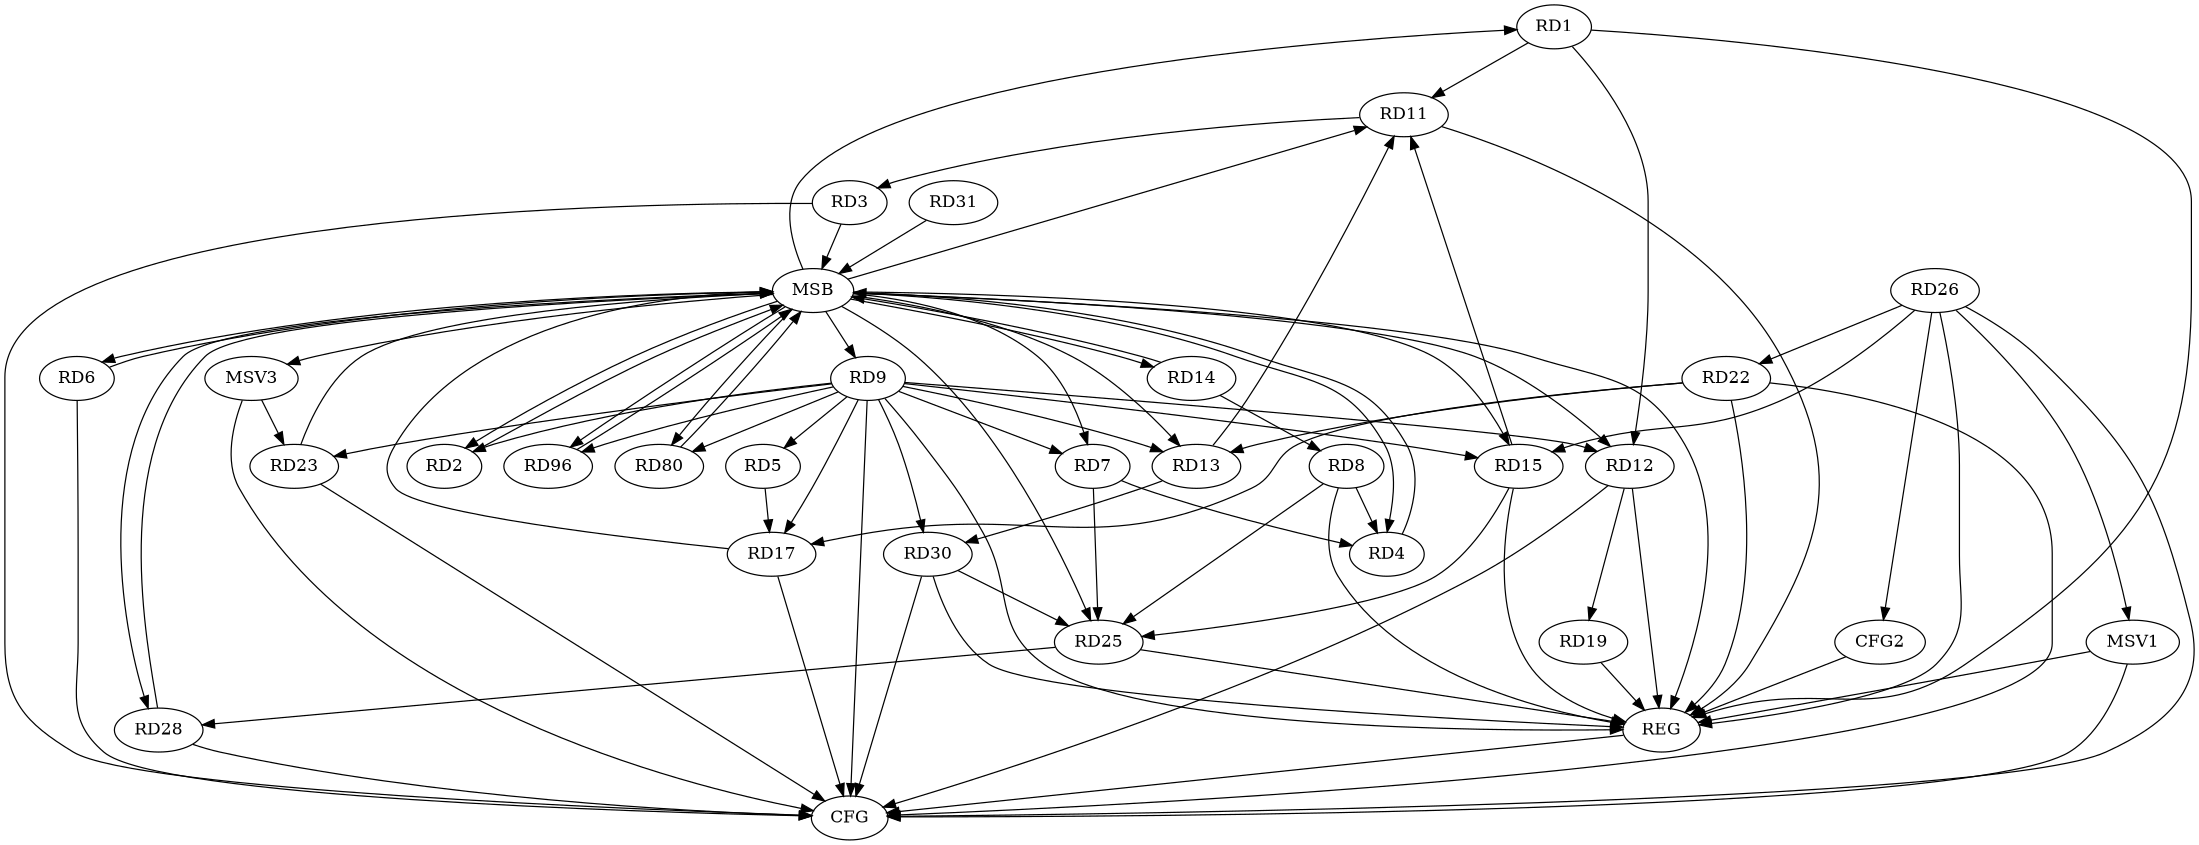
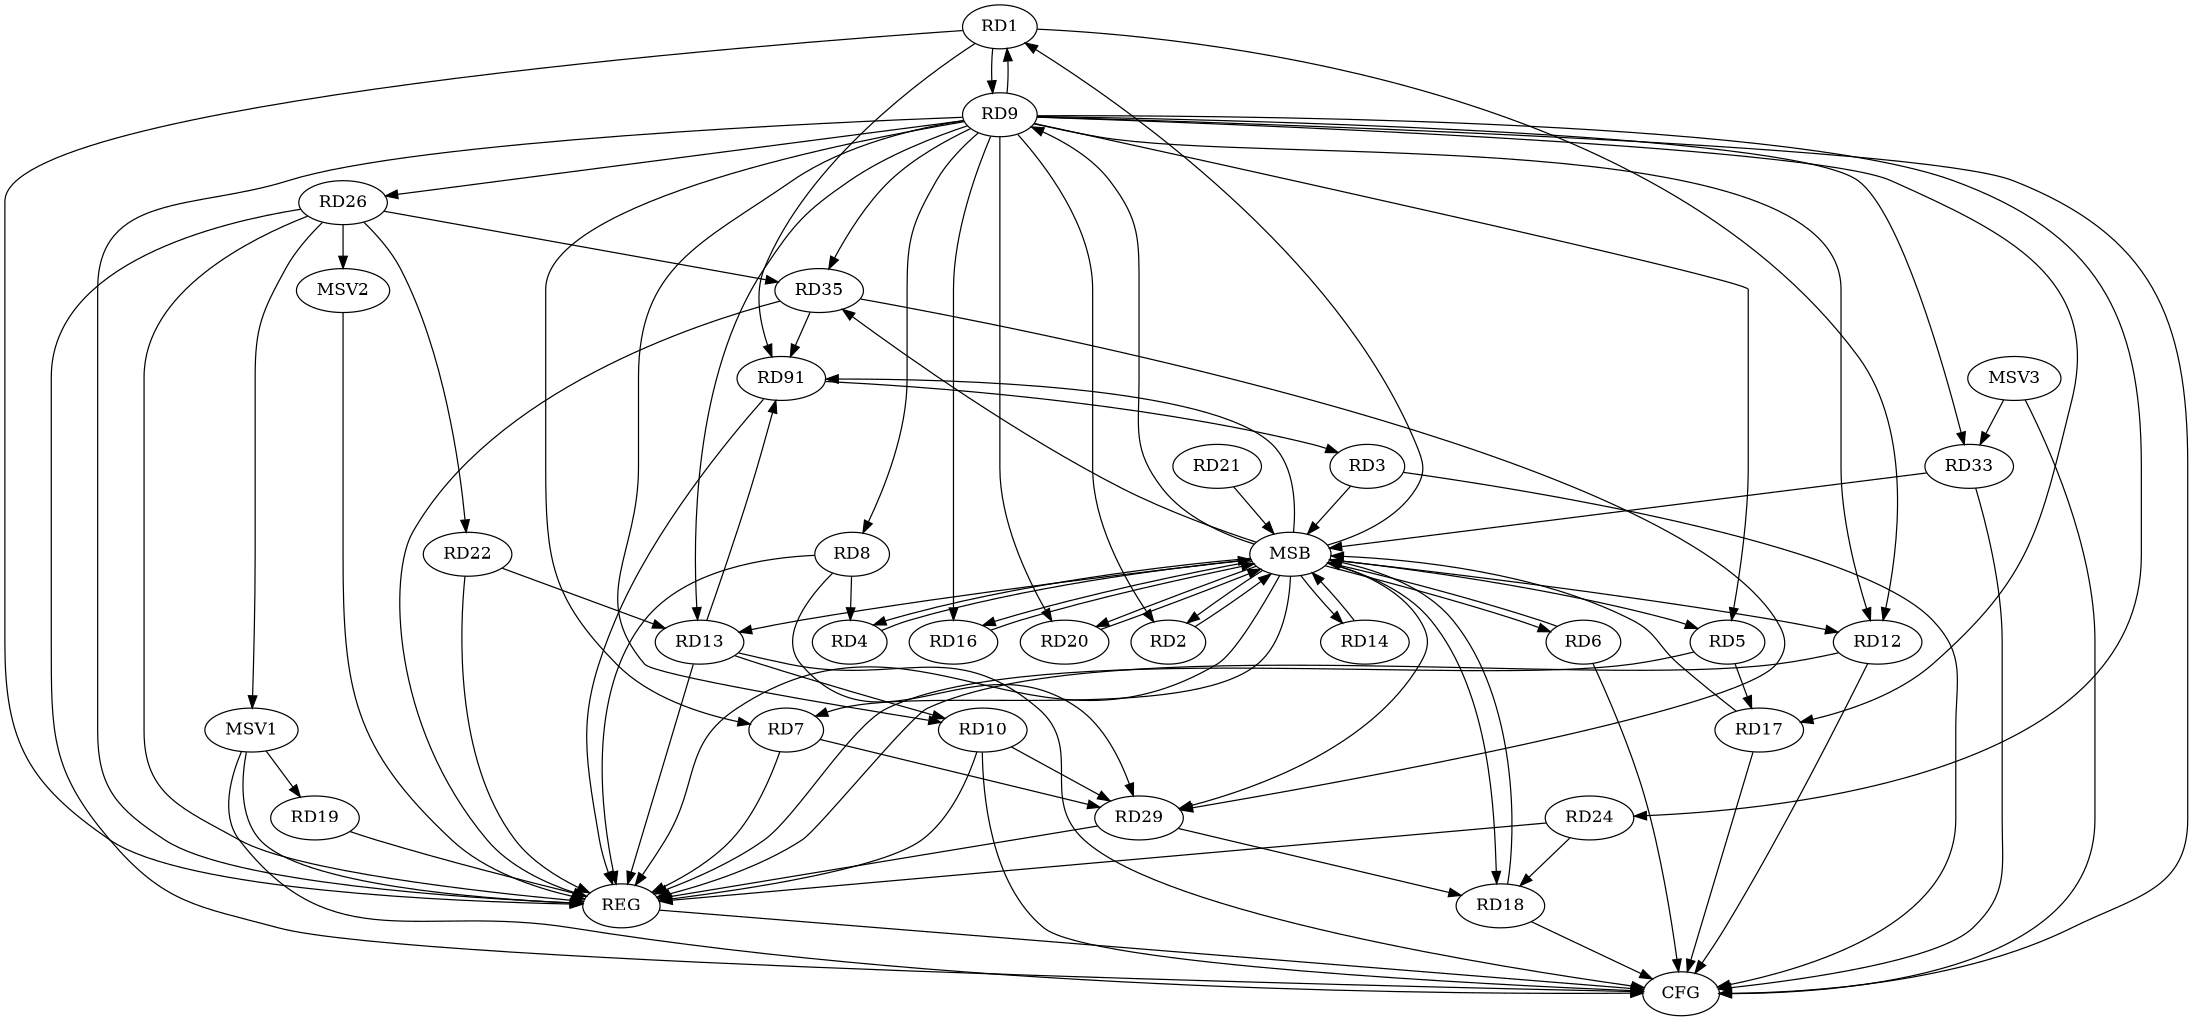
edge "RD1" -> "RD9": added
edge "RD9" -> "RD1": added
node "RD11": label "RD11" -> "RD91"
edge "RD9" -> "RD26": added
node "RD31": label "RD31" -> "RD21"
edge "MSB" -> "MSV3": now "MSB" -> "RD5"
edge "RD14" -> "RD8": now "RD9" -> "RD8"
node "RD23": label "RD23" -> "RD33"
node "RD96": label "RD96" -> "RD16"
node "RD80": label "RD80" -> "RD20"
node "RD15": label "RD15" -> "RD35"
edge "RD22" -> "RD17": removed
edge "RD7" -> "RD4": now "RD7" -> "REG"
edge "RD12" -> "RD19": now "MSV1" -> "RD19"
node "RD30": label "RD30" -> "RD10"
node "RD25": label "RD25" -> "RD29"
node "CFG2": label "CFG2" -> "MSV2"
edge "RD5" -> "REG": added
node "RD28": label "RD28" -> "RD18"
edge "RD22" -> "CFG": now "RD13" -> "CFG"
edge "RD13" -> "REG": added
node "RD24": added
